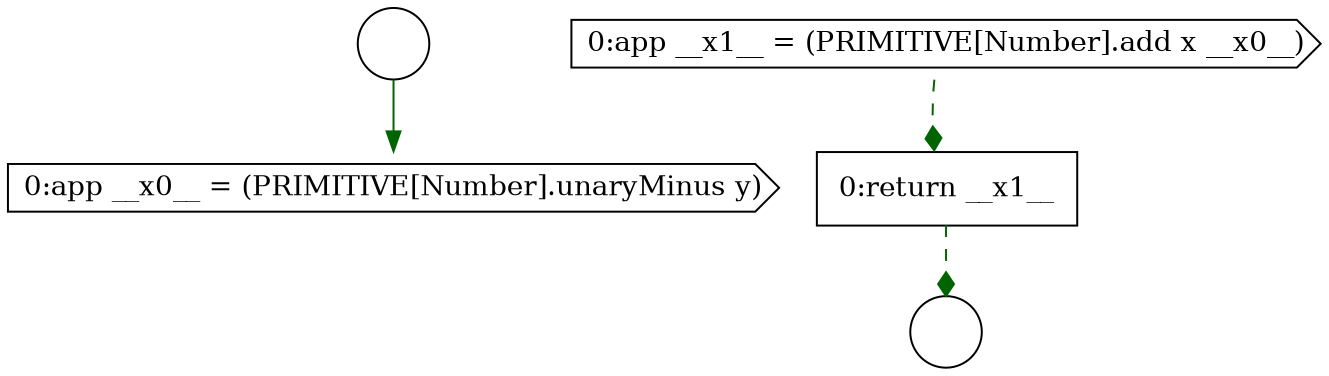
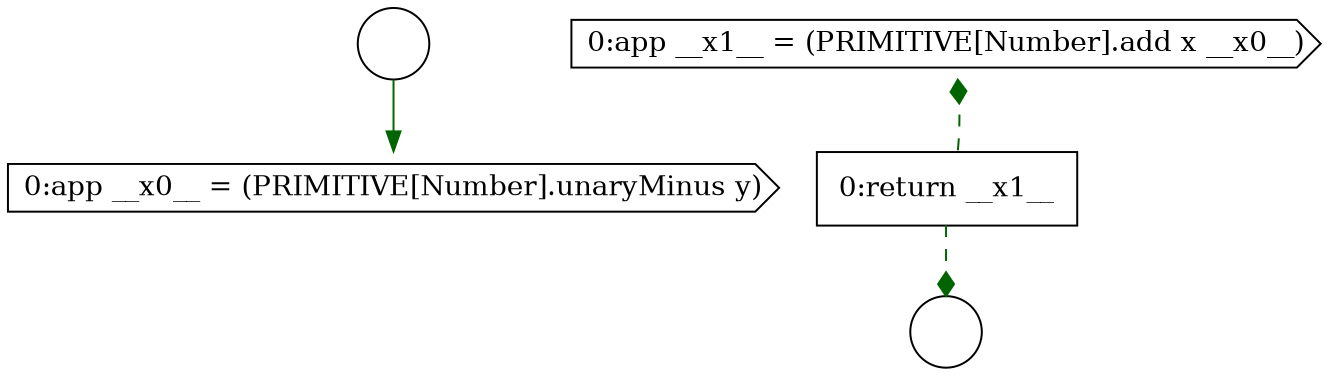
edge "0:app __x1__ = (PRIMITIVE[Number].add x __x0__)" -> "0:return __x1__": reversed
